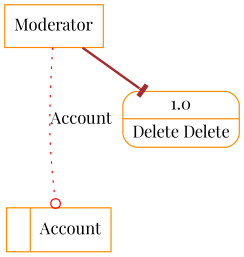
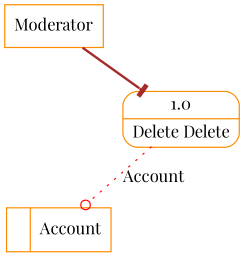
edge "Moderator" -> "Account": now "1.0" -> "Account"
